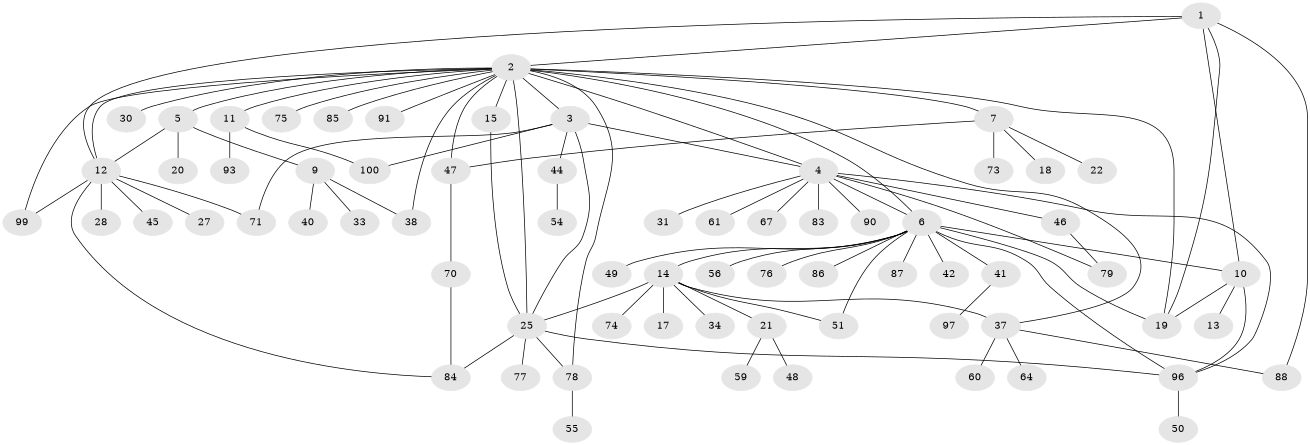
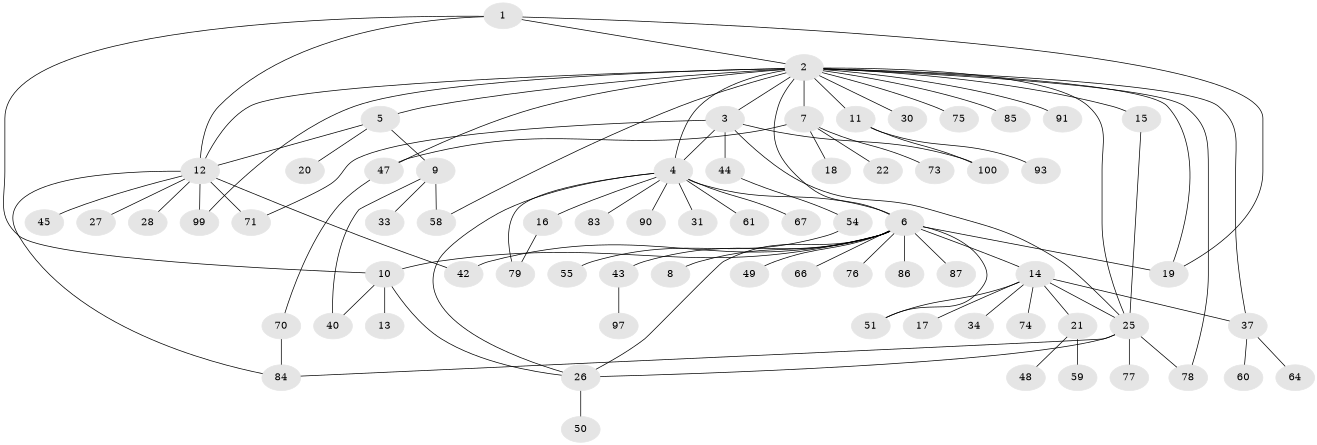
node "38": label "38" -> "58"
node "46": label "46" -> "16"
edge "12" -- "42": added
node "8": added
node "56": label "56" -> "66"
node "41": label "41" -> "43"
edge "10" -- "19": now "10" -- "40"
node "96": label "96" -> "26"
node "88": removed
edge "78" -- "55": now "54" -- "55"
